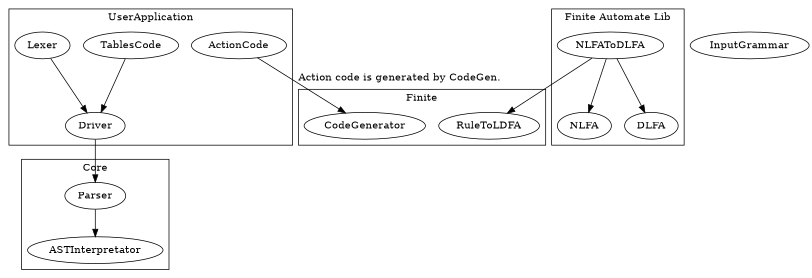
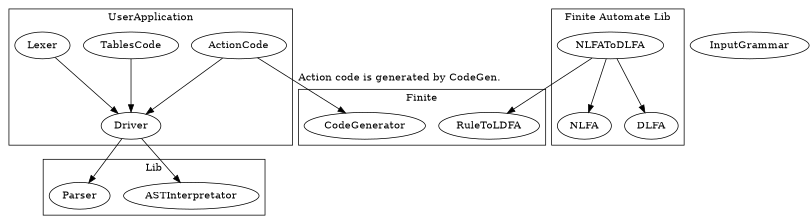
edge "ActionCode" -> "Driver": added
cluster "Core": label "Core" -> "Lib"
edge "Parser" -> "ASTInterpretator": now "Driver" -> "ASTInterpretator"
